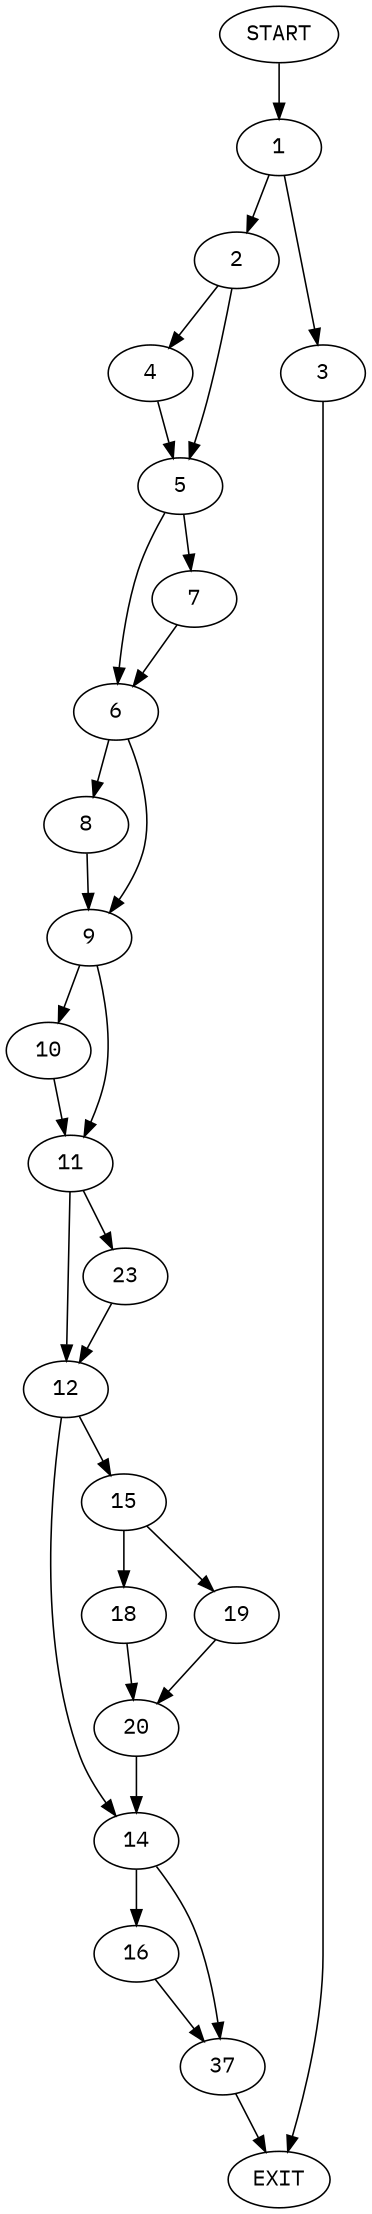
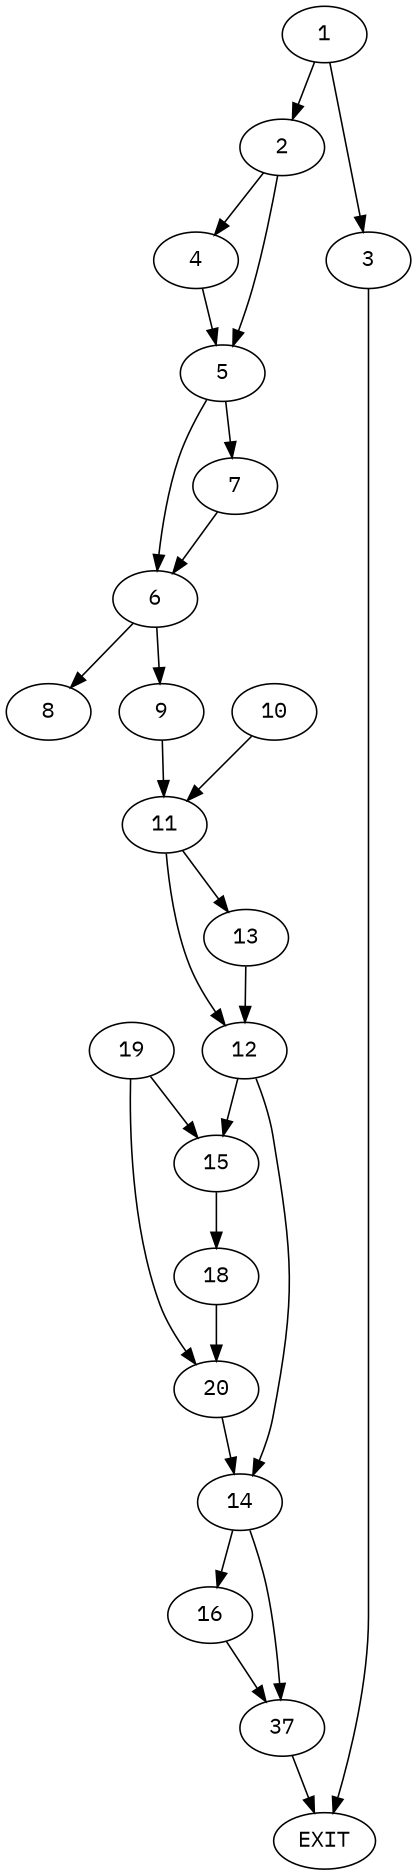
node "START": removed
edge "8" -> "9": removed
edge "9" -> "10": removed
node "23": label "23" -> "13"
edge "15" -> "19": reversed
